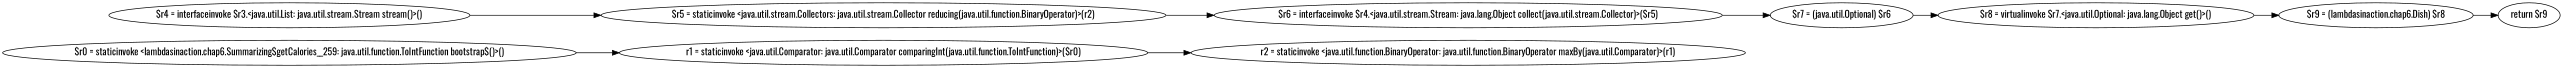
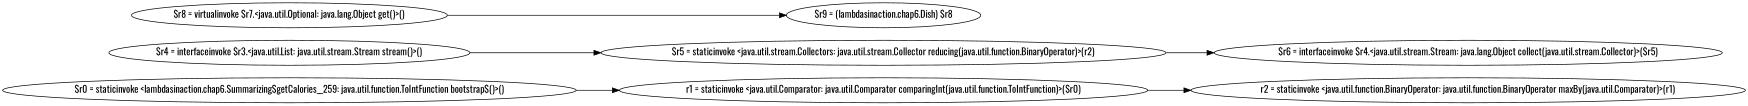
node "$r7 = (java.util.Optional) $r6": removed
node "return $r9": removed
